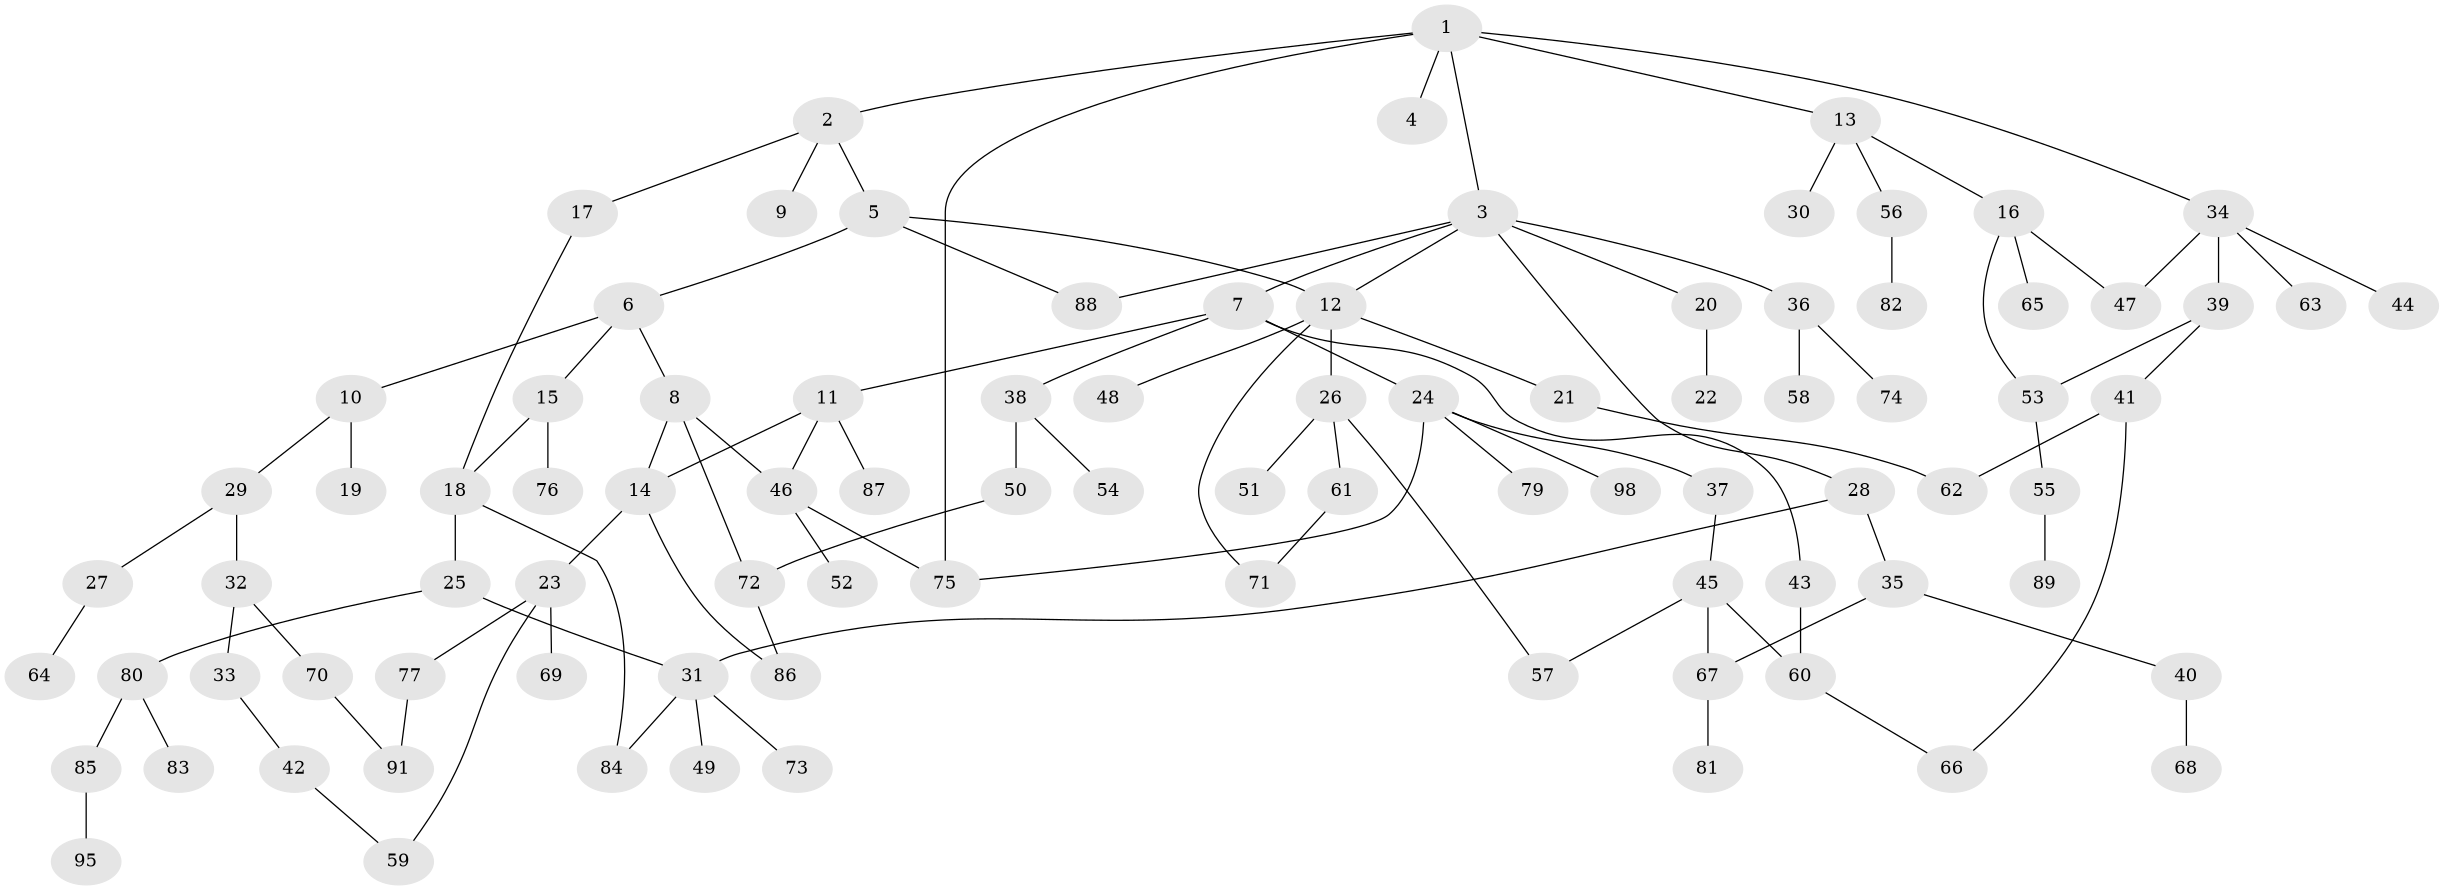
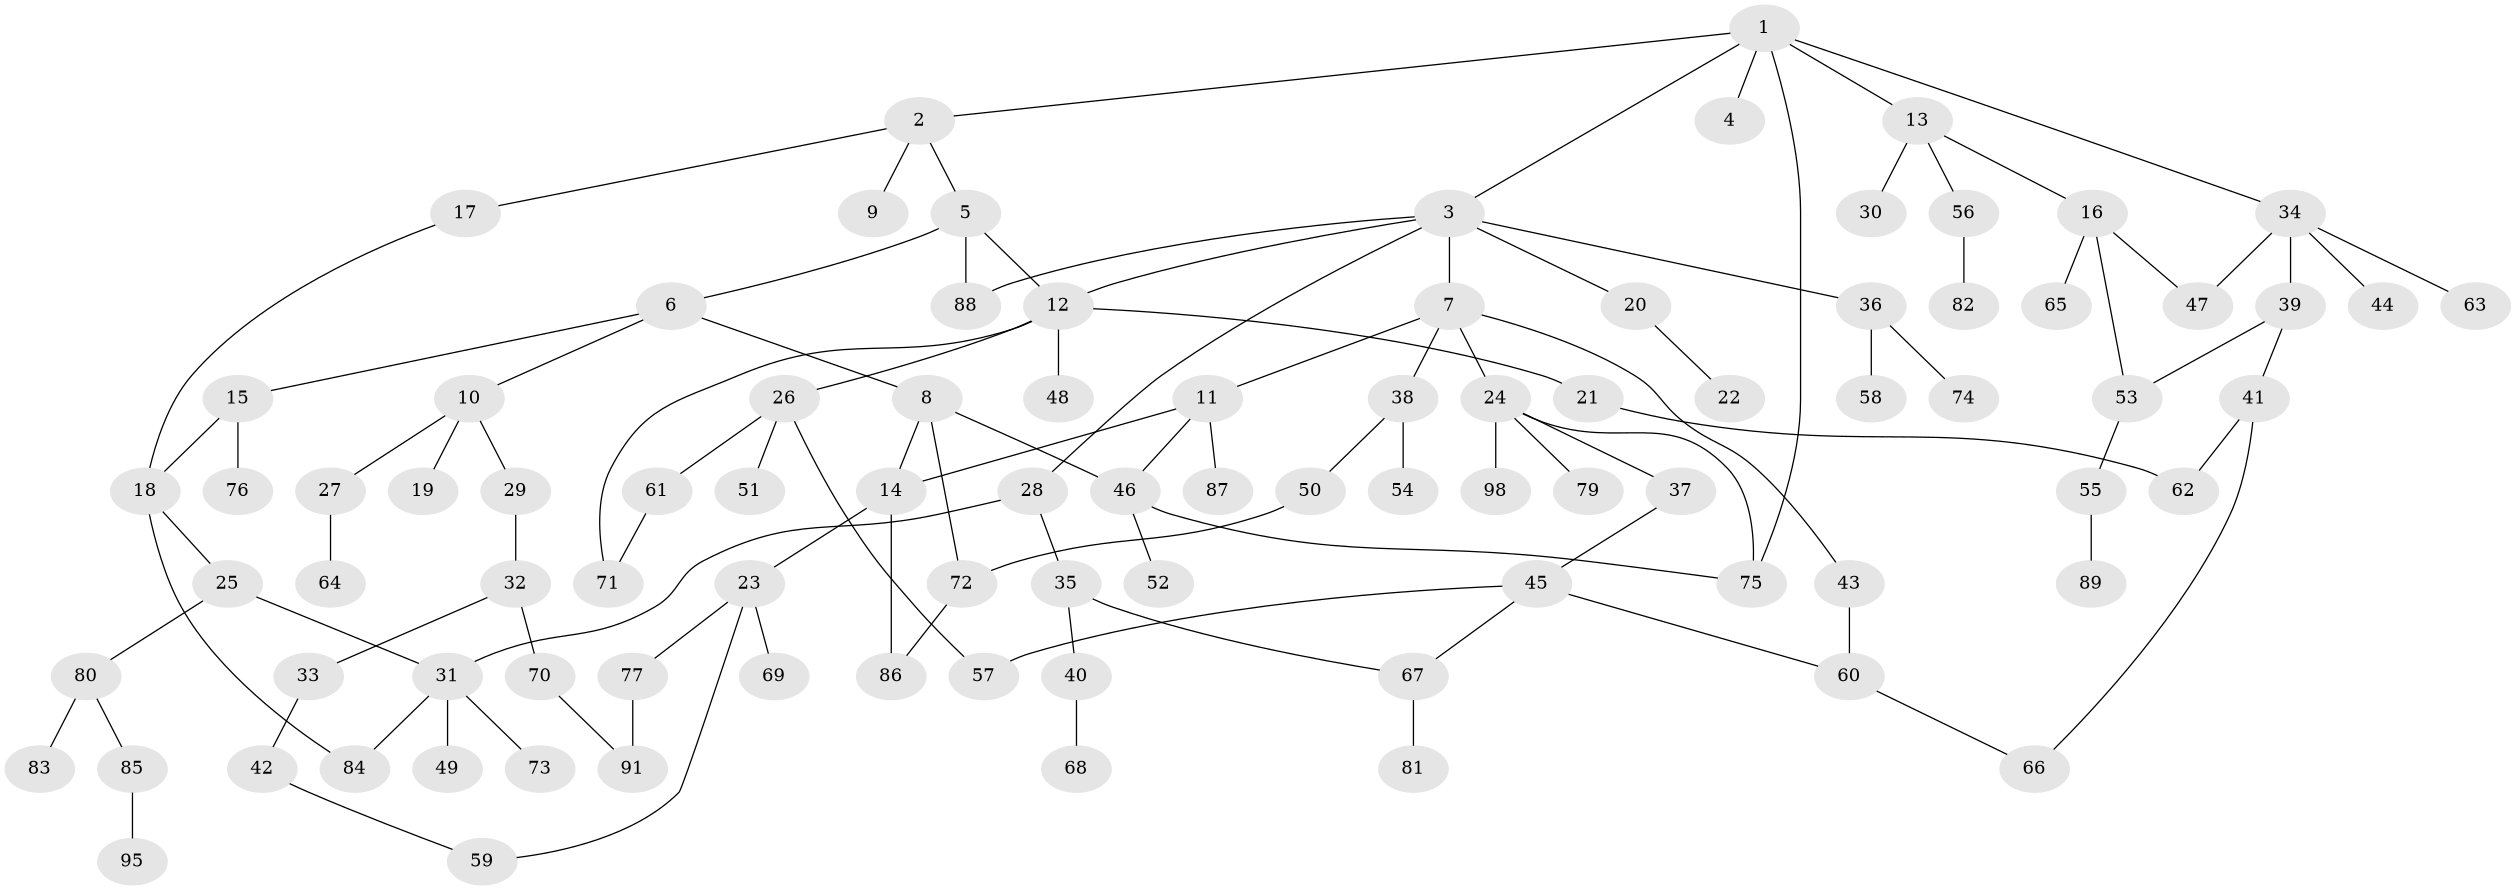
edge "29" -- "27": now "10" -- "27"
